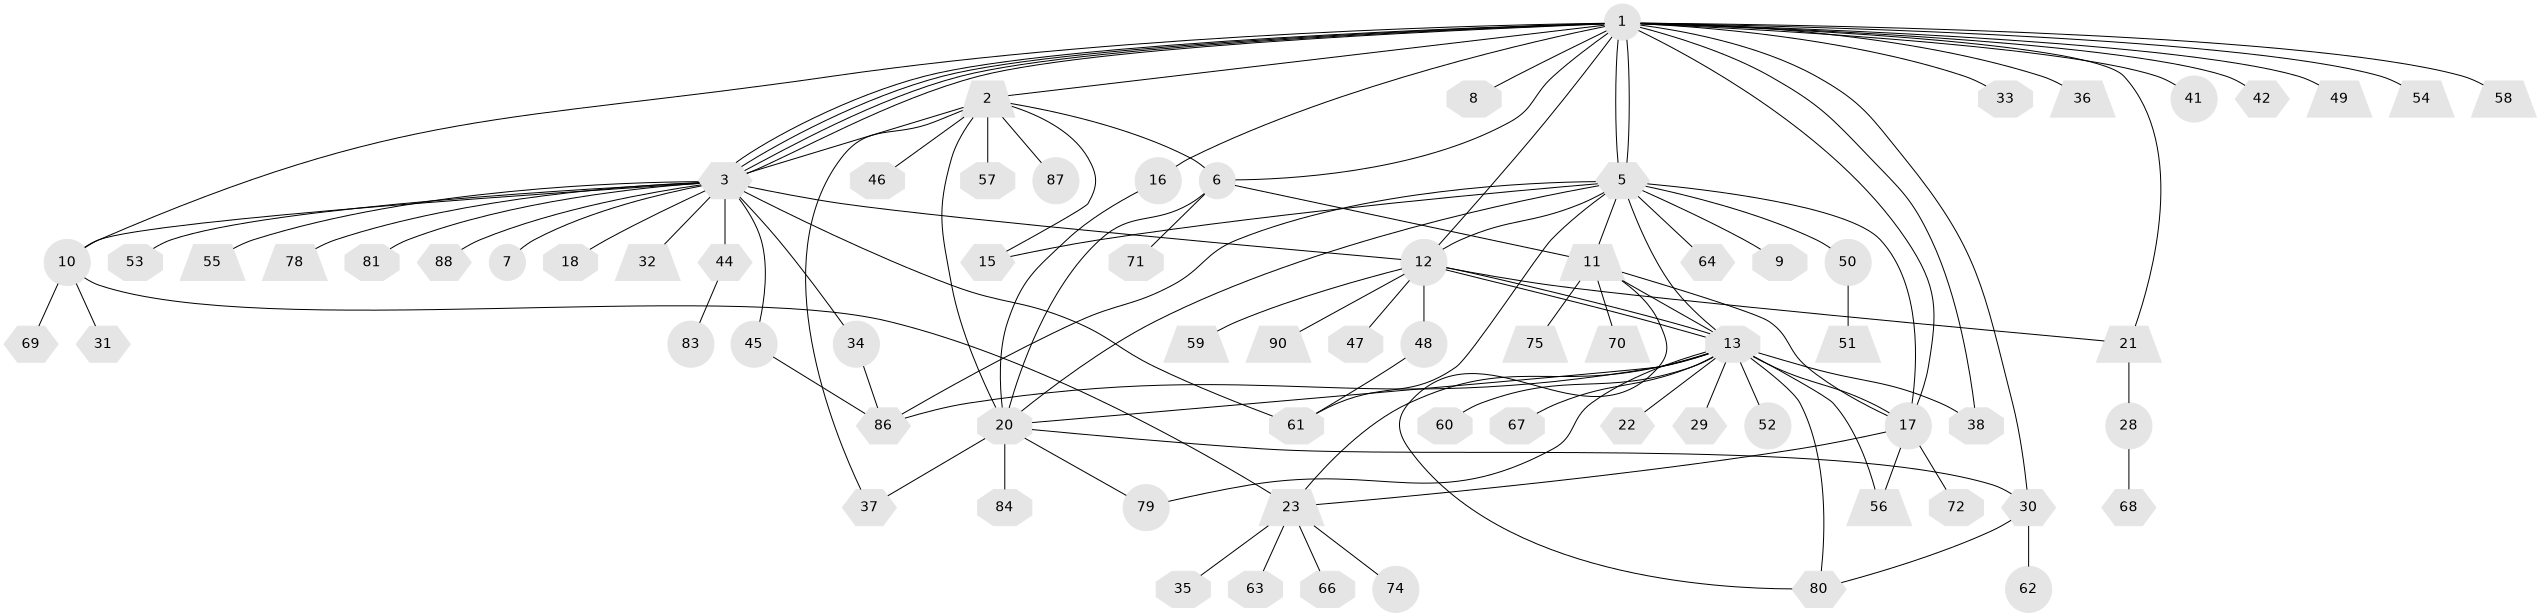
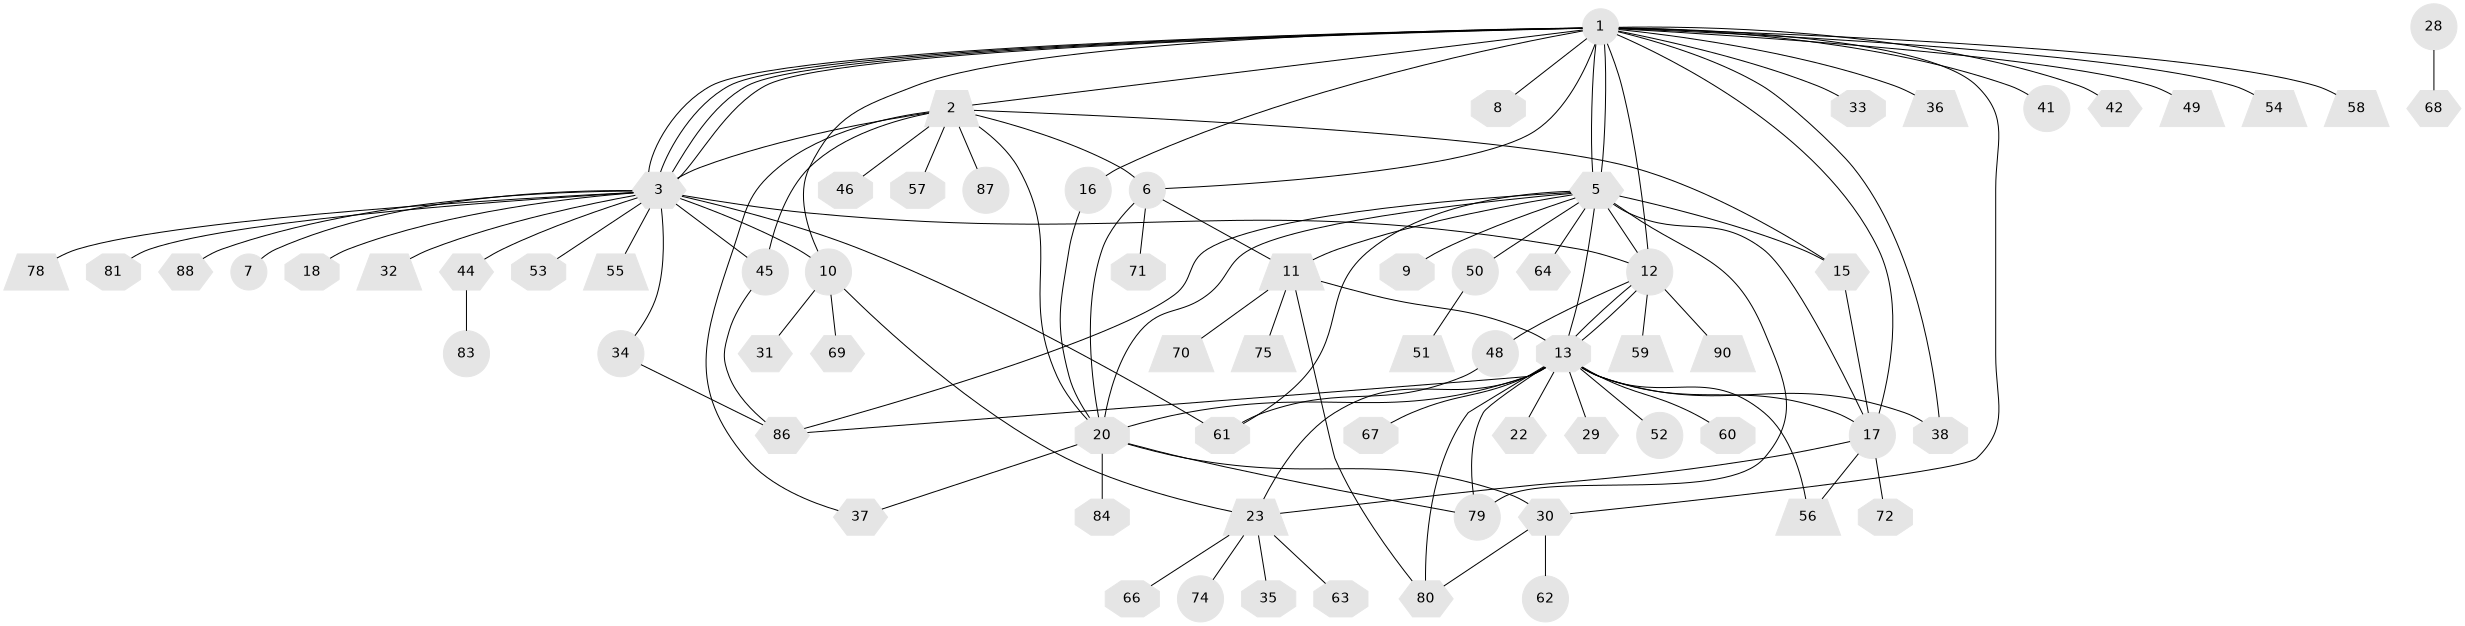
edge "2" -- "45": added
edge "11" -- "17": now "15" -- "17"
node "47": removed
node "21": removed
edge "5" -- "79": added
